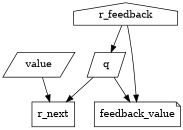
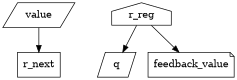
node "r_feedback": label "r_feedback" -> "r_reg"
edge "q" -> "r_next": removed
edge "q" -> "feedback_value": removed
